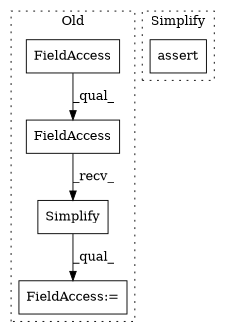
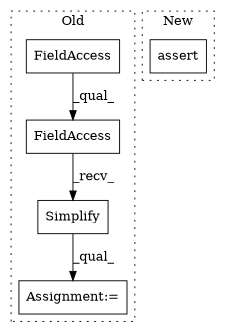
cluster "Simplify": label "Simplify" -> "New"
node "FieldAccess:=": label "FieldAccess:=" -> "Assignment:="
